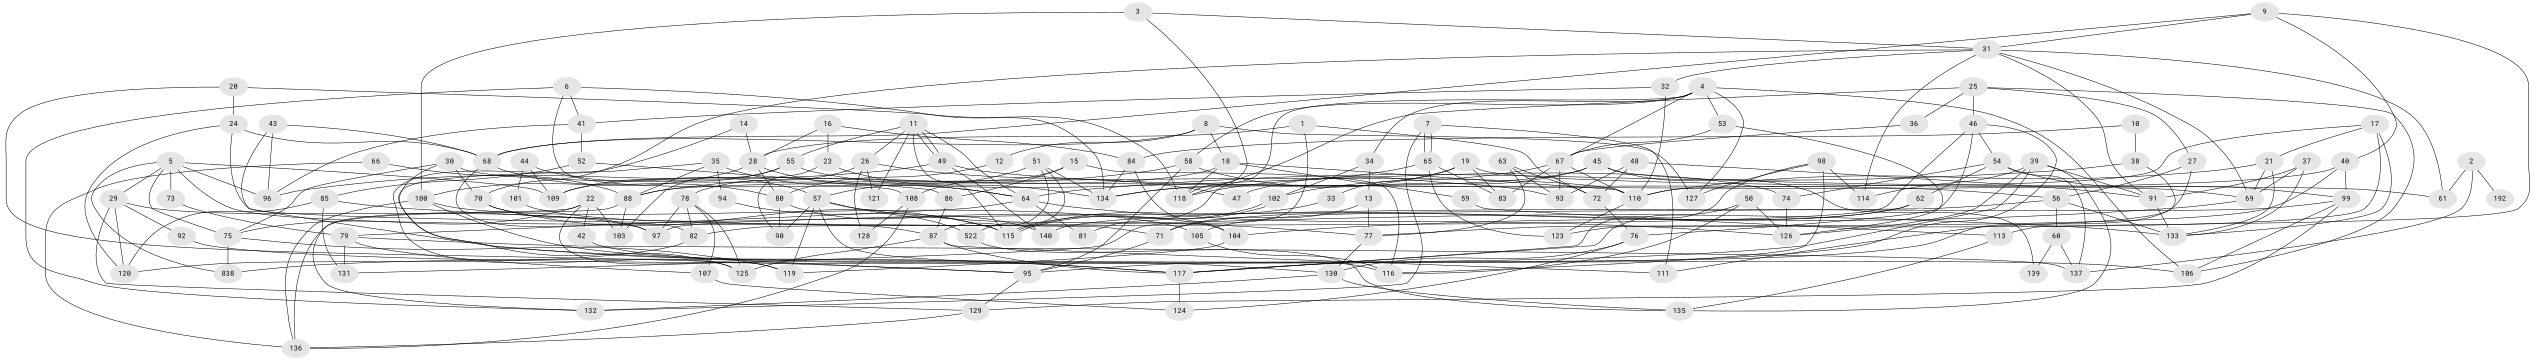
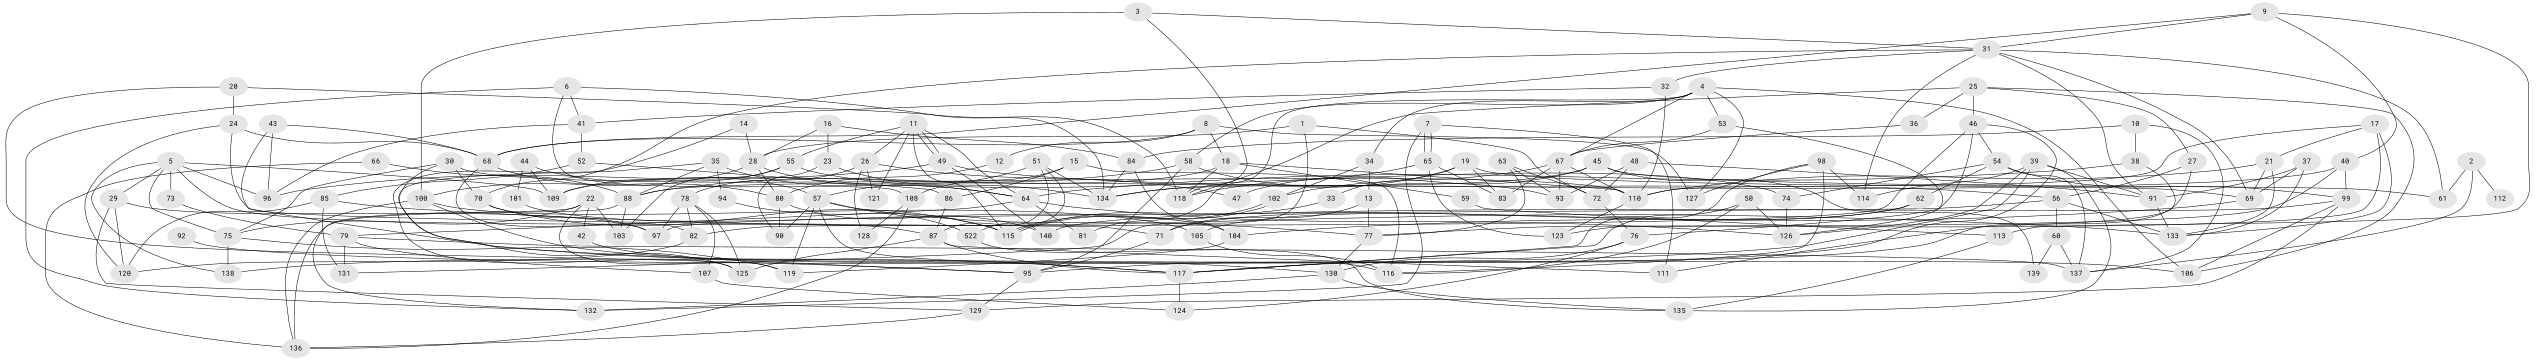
edge "10" -- "137": added
node "192": label "192" -> "112"
edge "29" -- "92": removed
node "838": label "838" -> "138"
